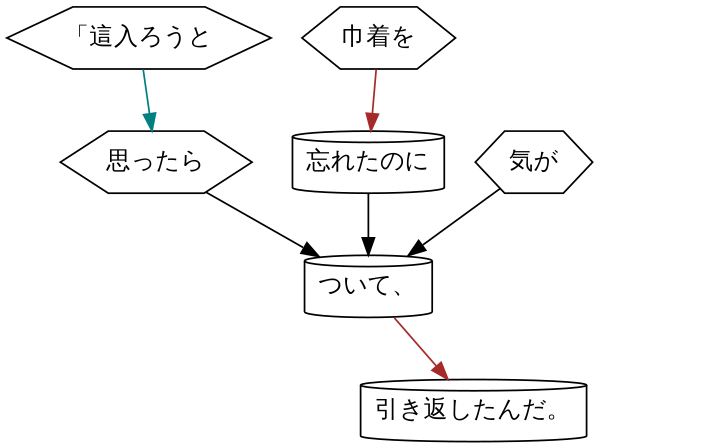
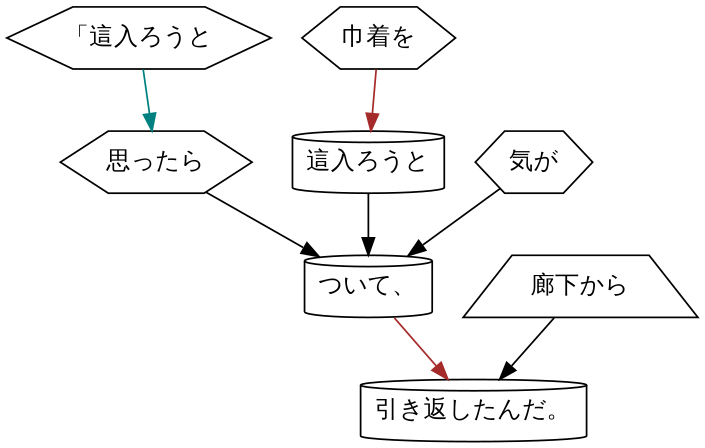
node "忘れたのに": label "忘れたのに" -> "這入ろうと"
node "廊下から": added
